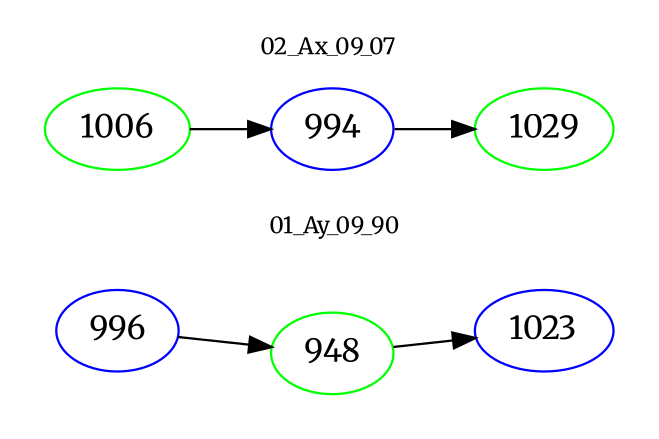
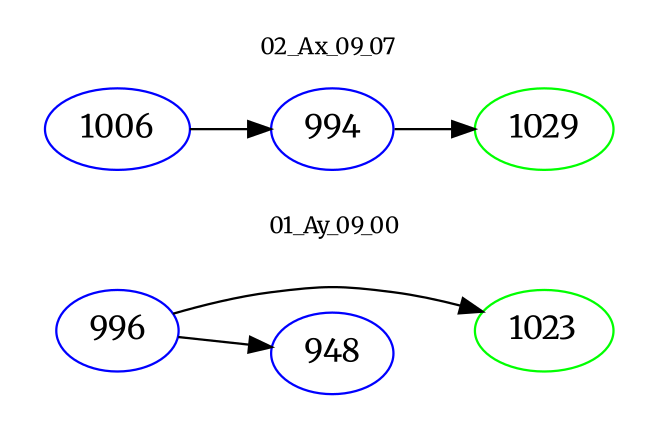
node "1006": color green -> blue
cluster "01_Ay_09_90": label "01_Ay_09_90" -> "01_Ay_09_00"
node "1023": color blue -> green
edge "948" -> "1023": now "996" -> "1023"
node "948": color green -> blue
